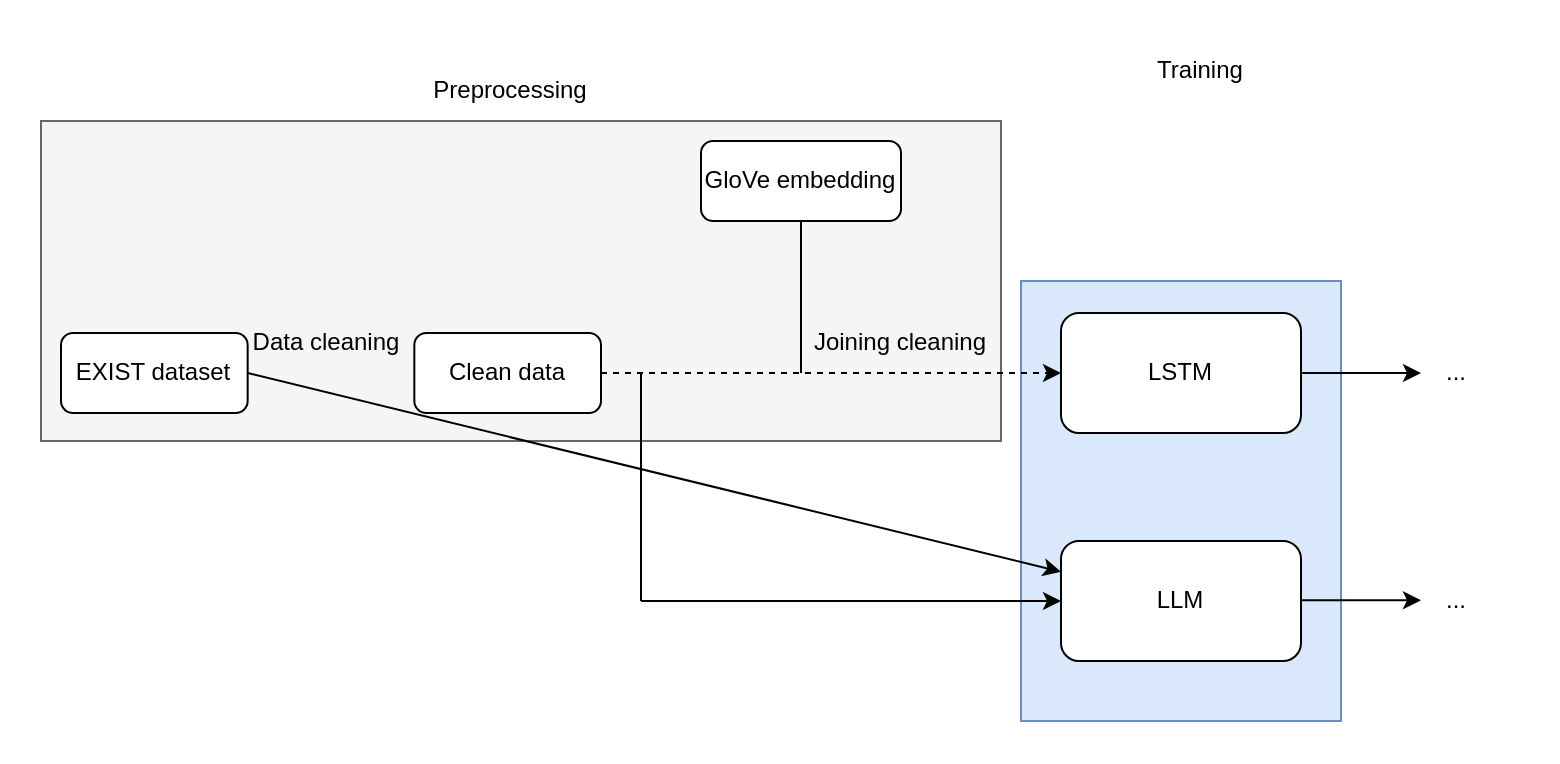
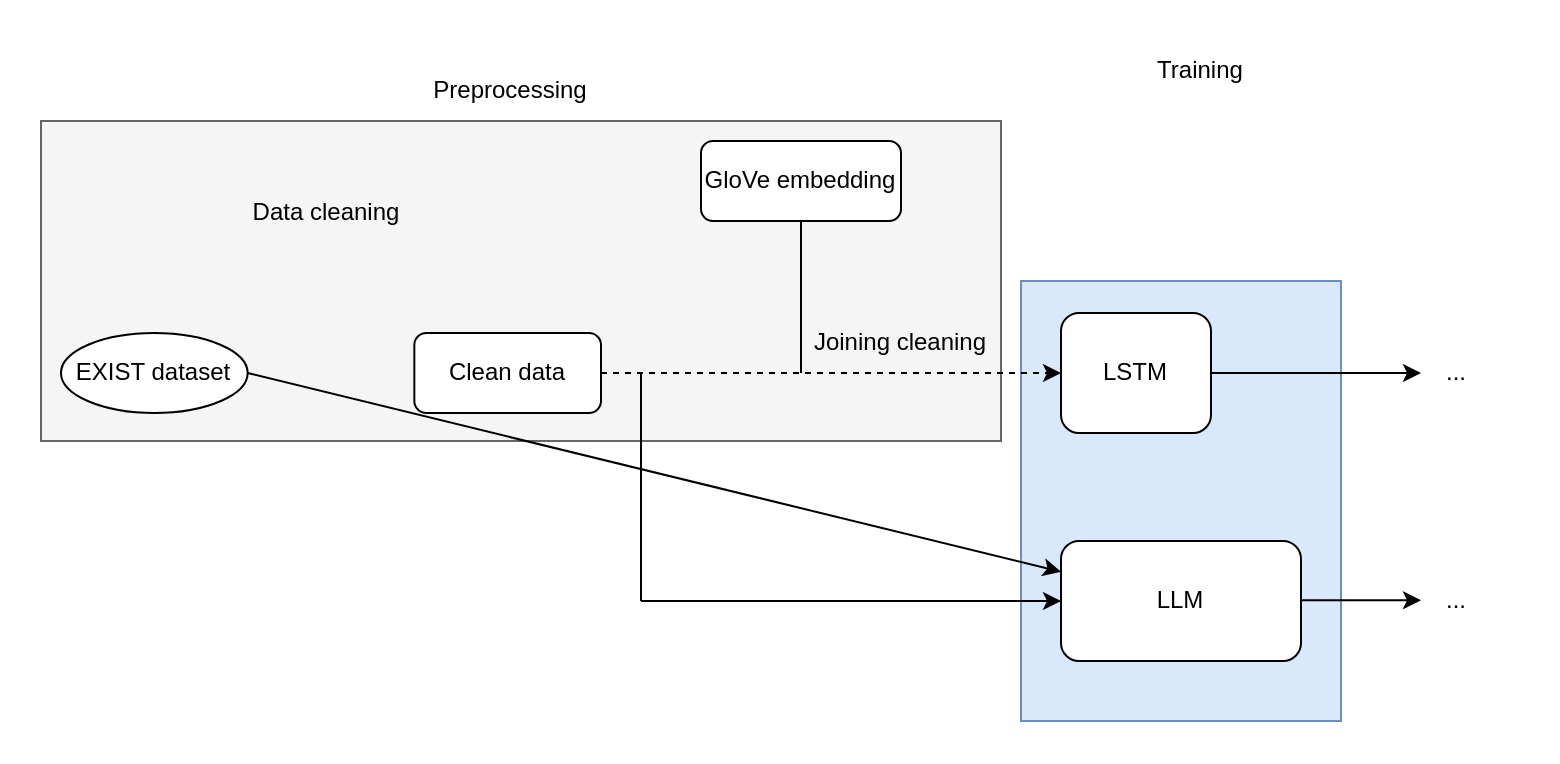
node "Data cleaning": moved (328, 343) -> (328, 213)
node "EXIST dataset": shape rounded rectangle -> ellipse
node "LSTM": size 240x120 -> 150x120
